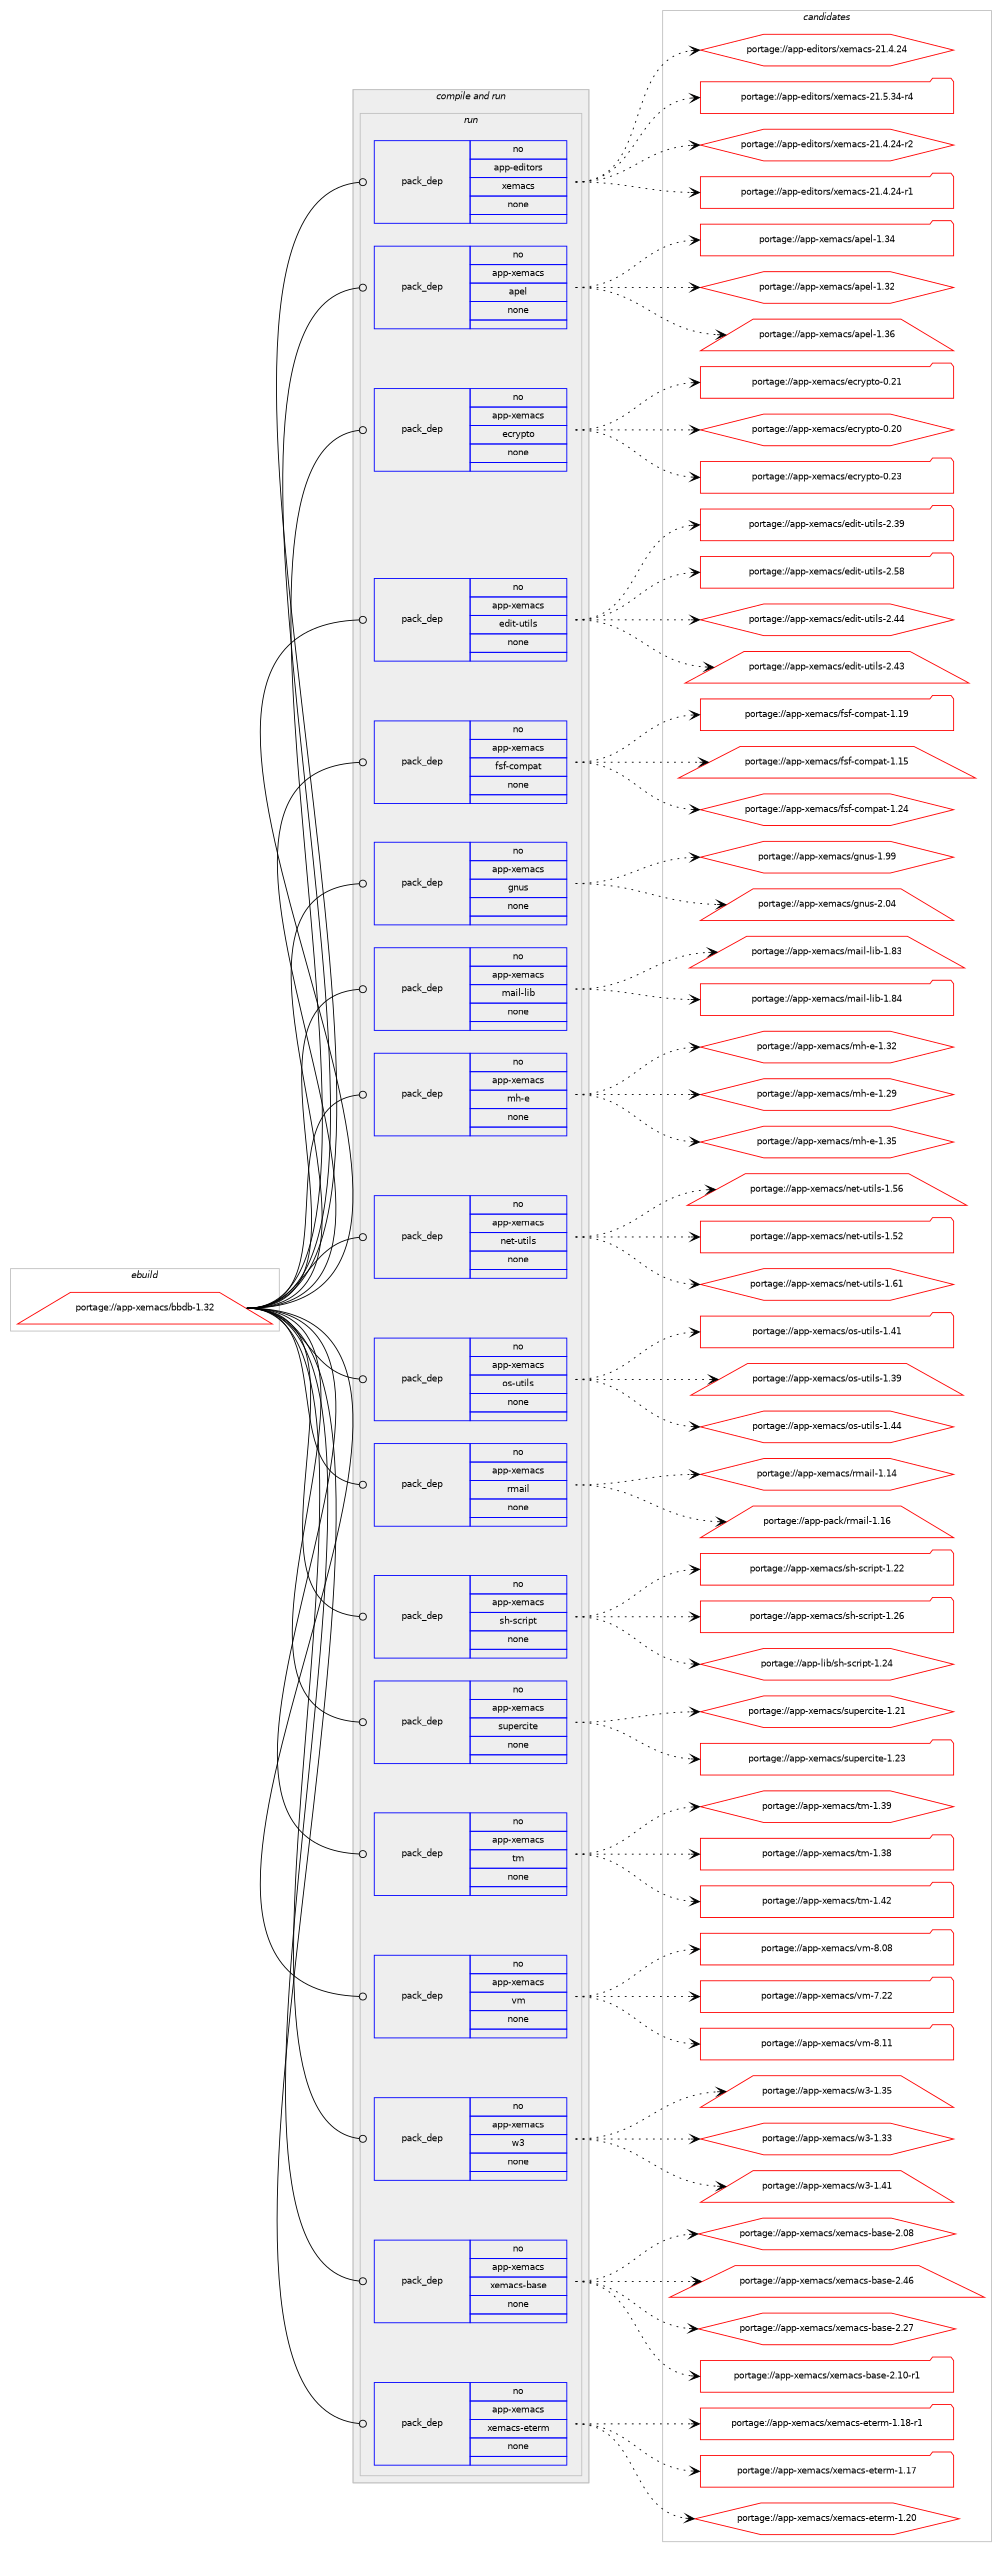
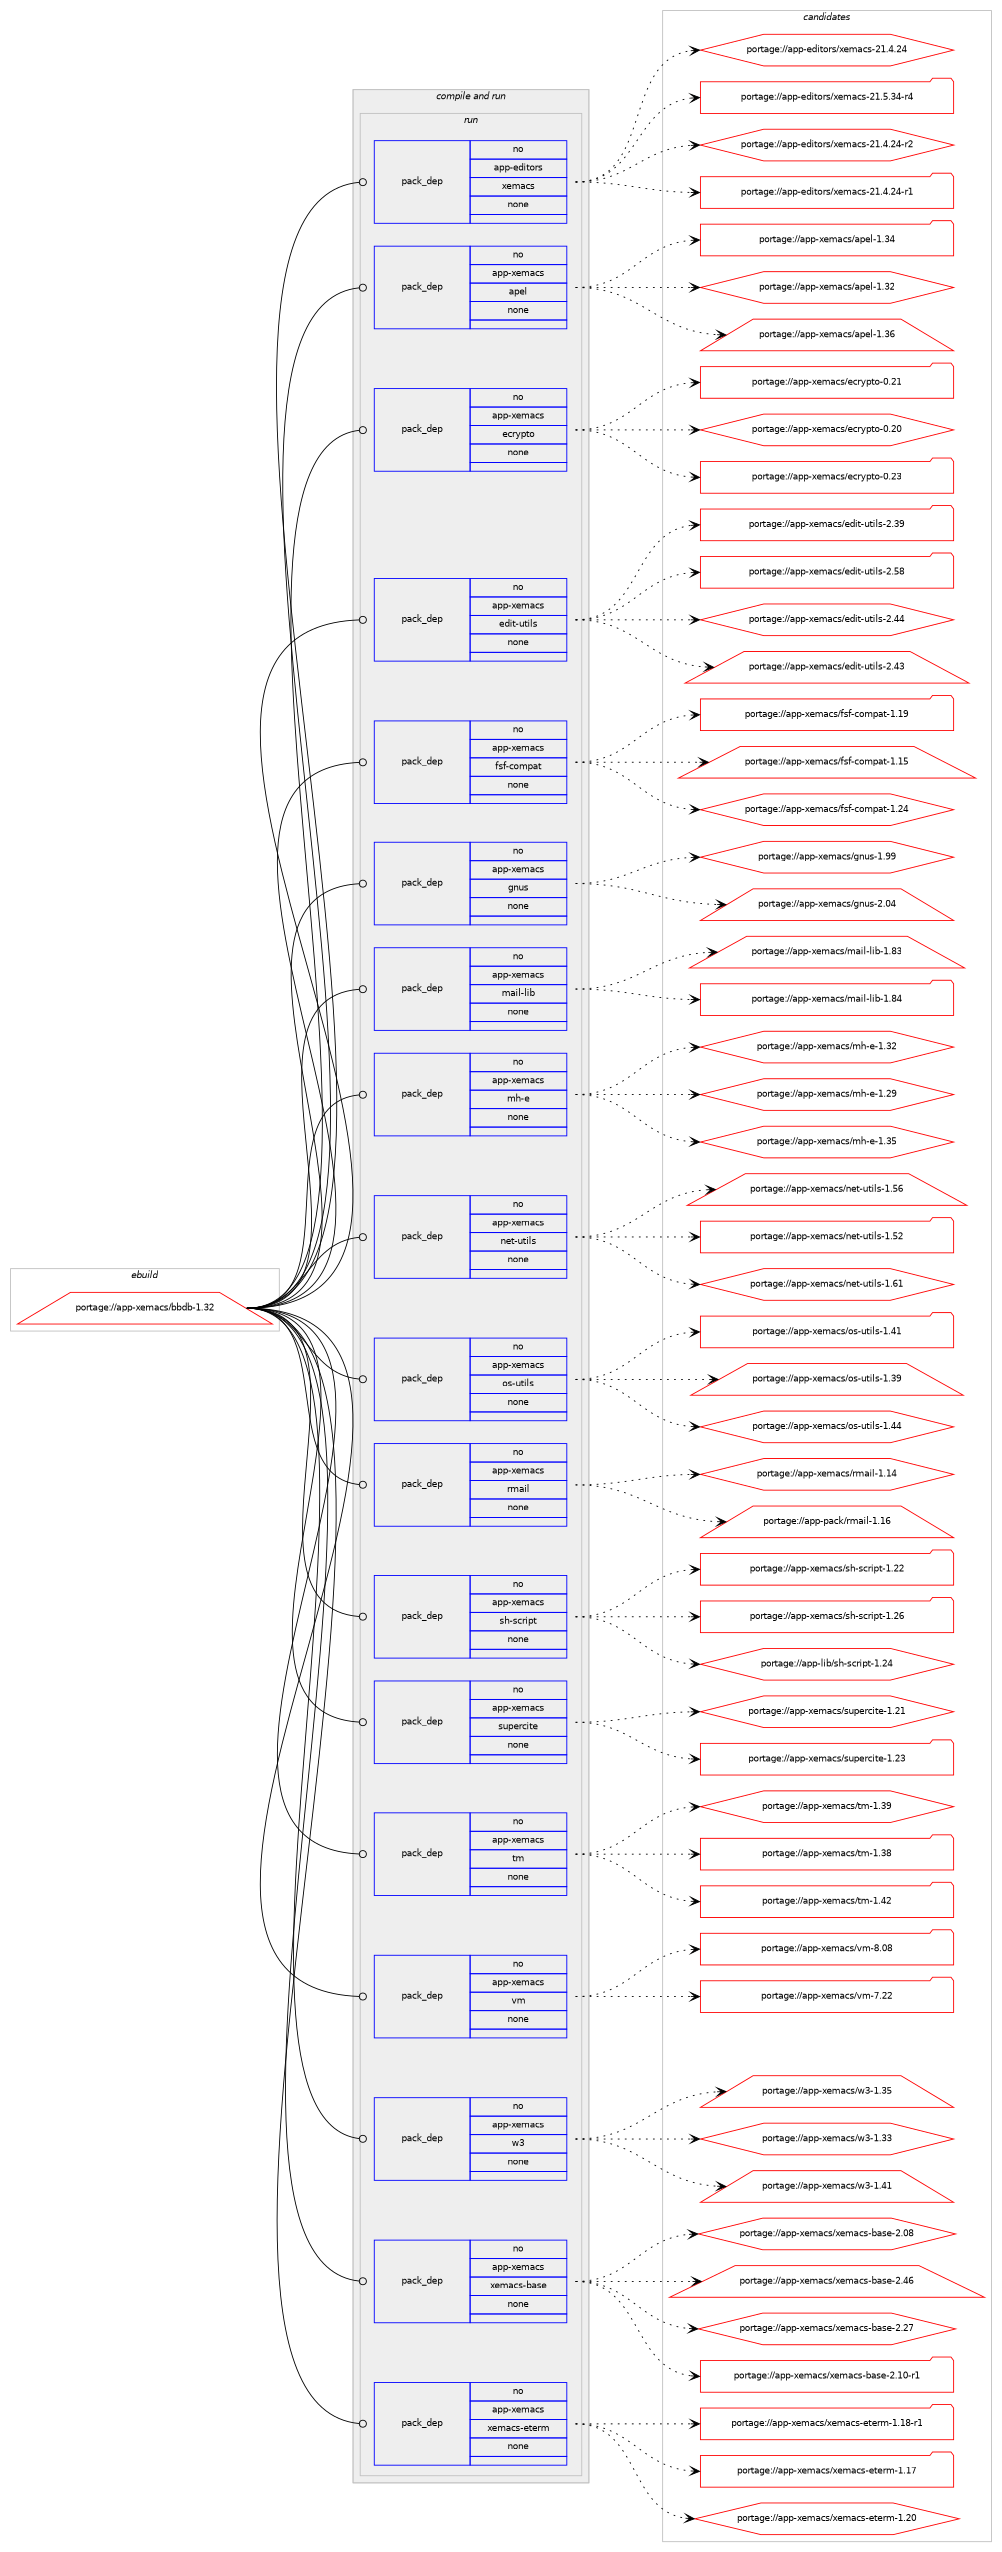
node "portage://app-xemacs/vm-8.11": removed
